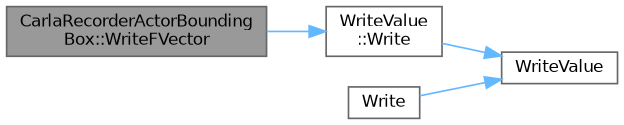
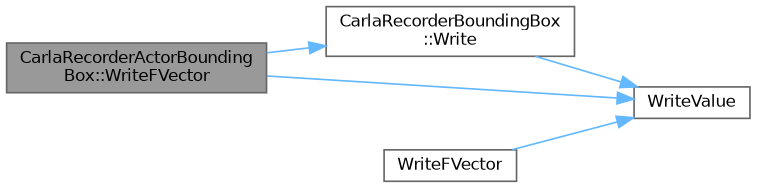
node "WriteValue ::Write": label "WriteValue ::Write" -> "CarlaRecorderBoundingBox ::Write"
edge "CarlaRecorderActorBounding Box::WriteFVector" -> "WriteValue": added
node "Write": label "Write" -> "WriteFVector"
